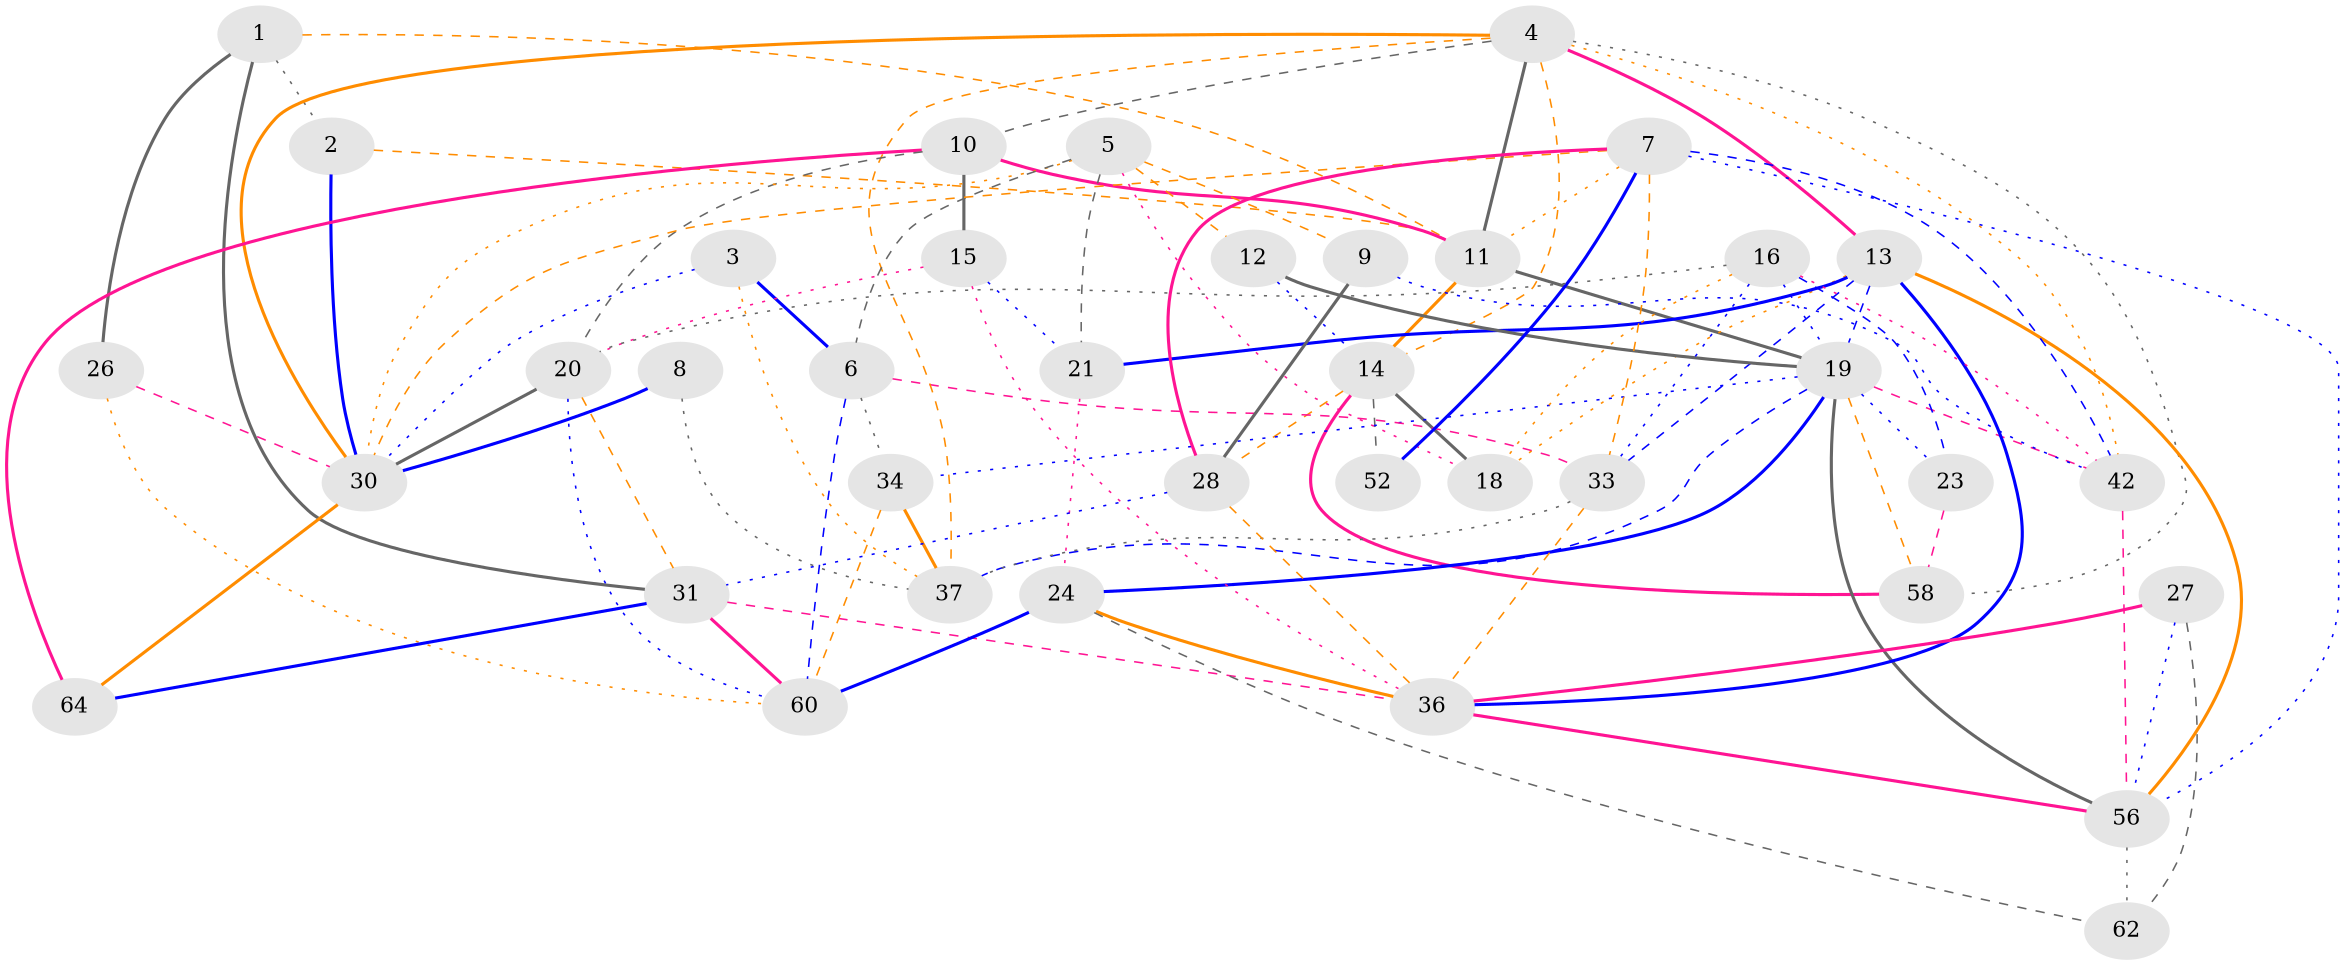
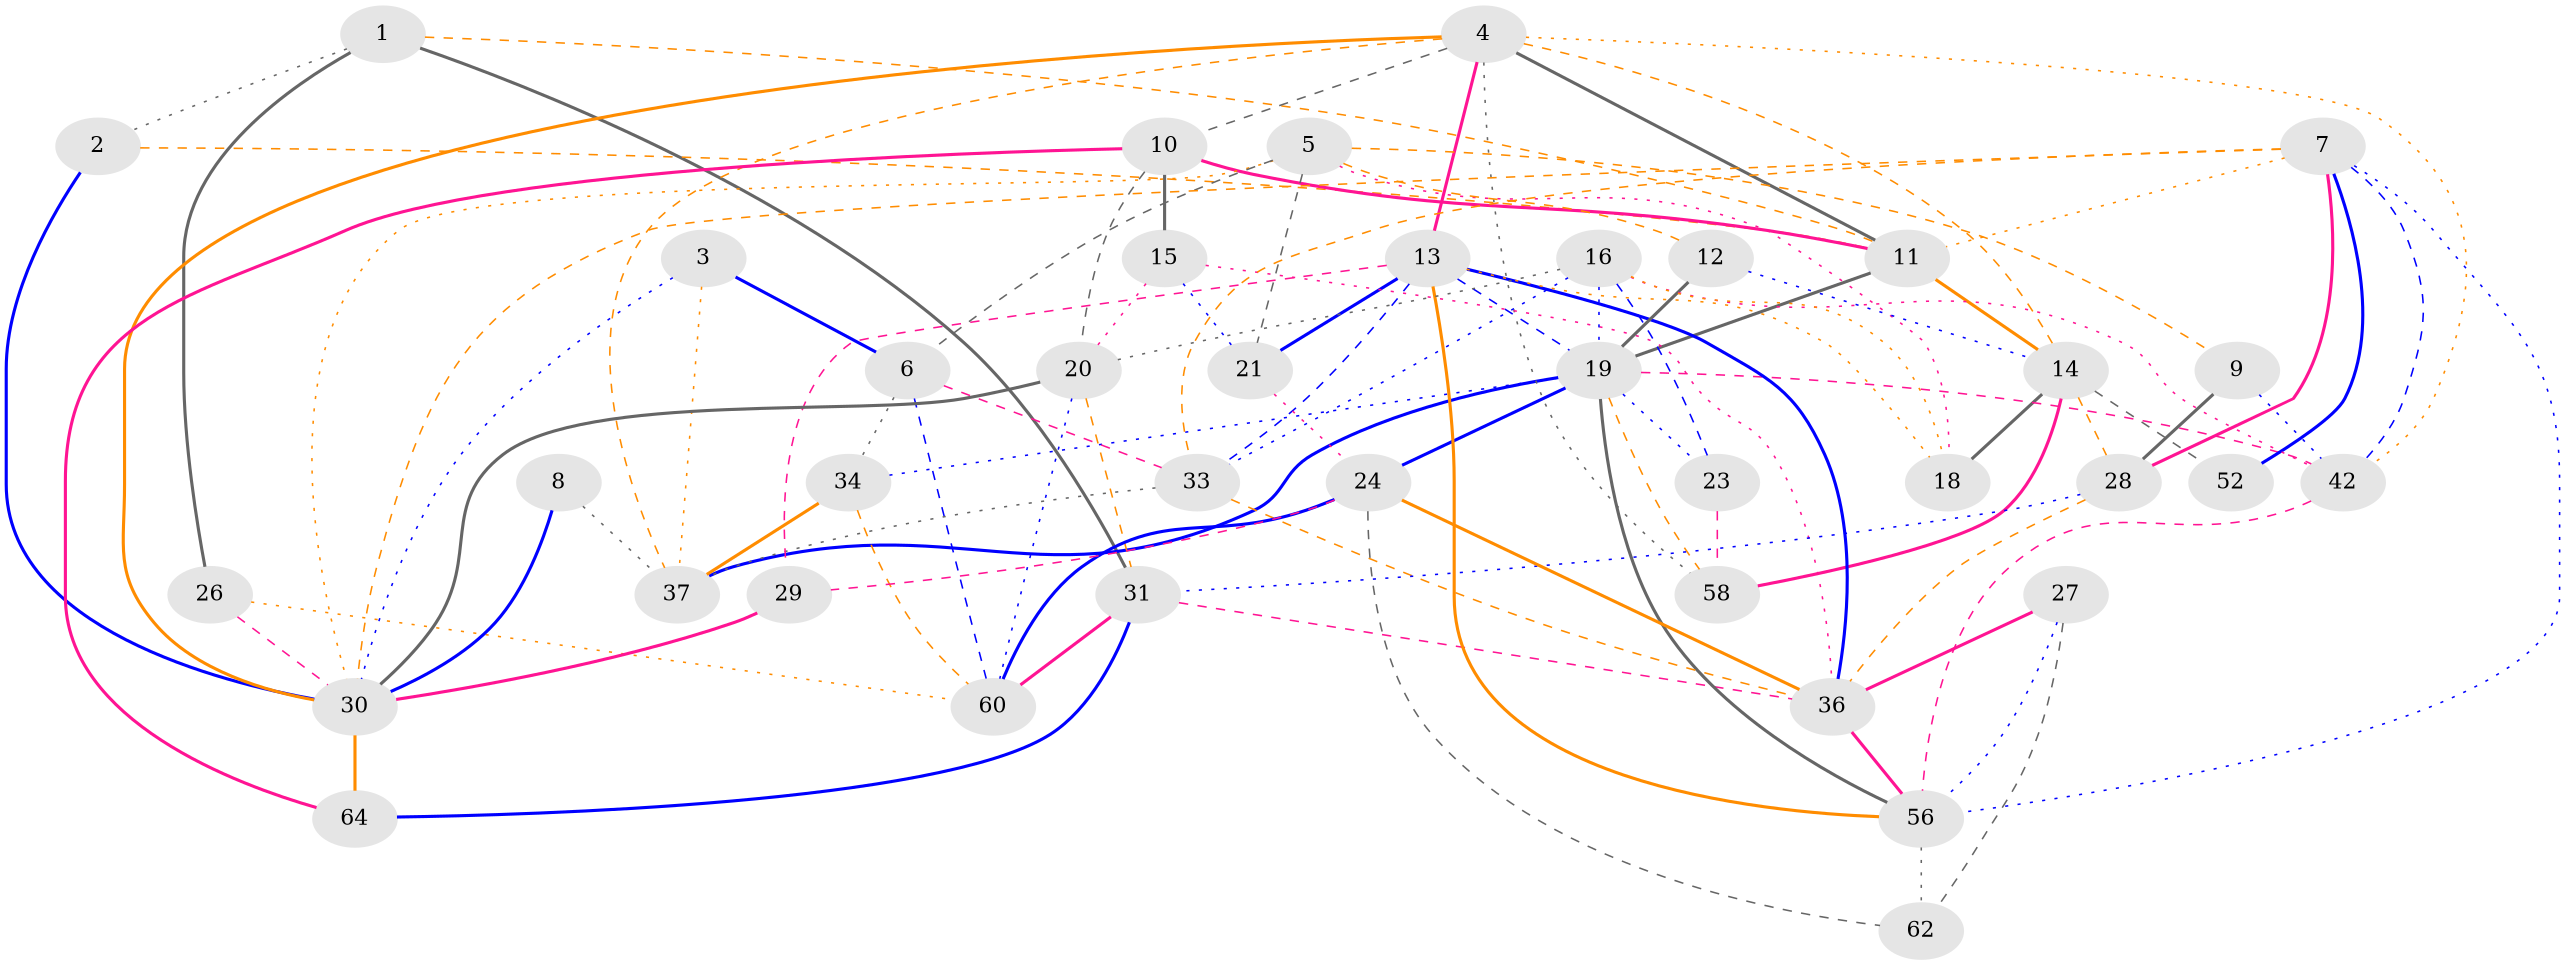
edge "19" -- "37": style dashed -> bold
node "29": added
